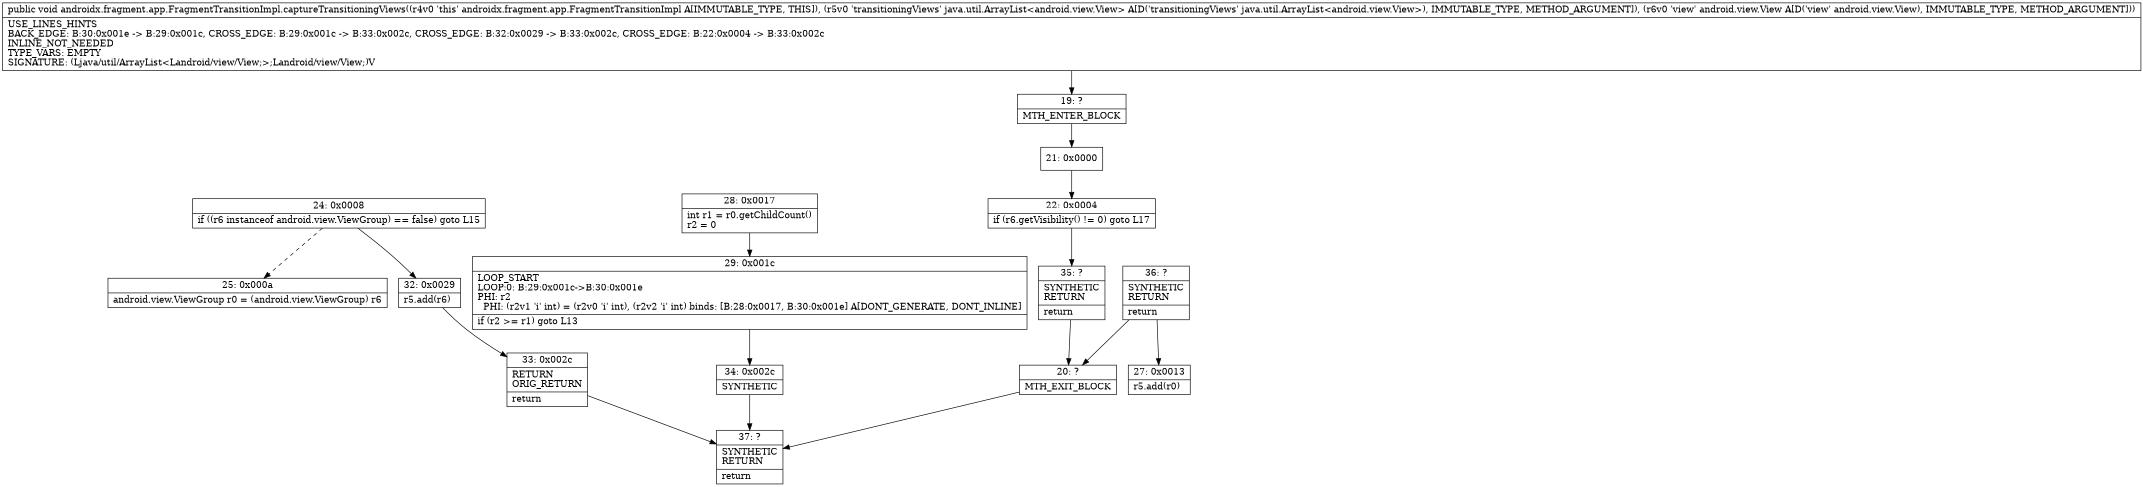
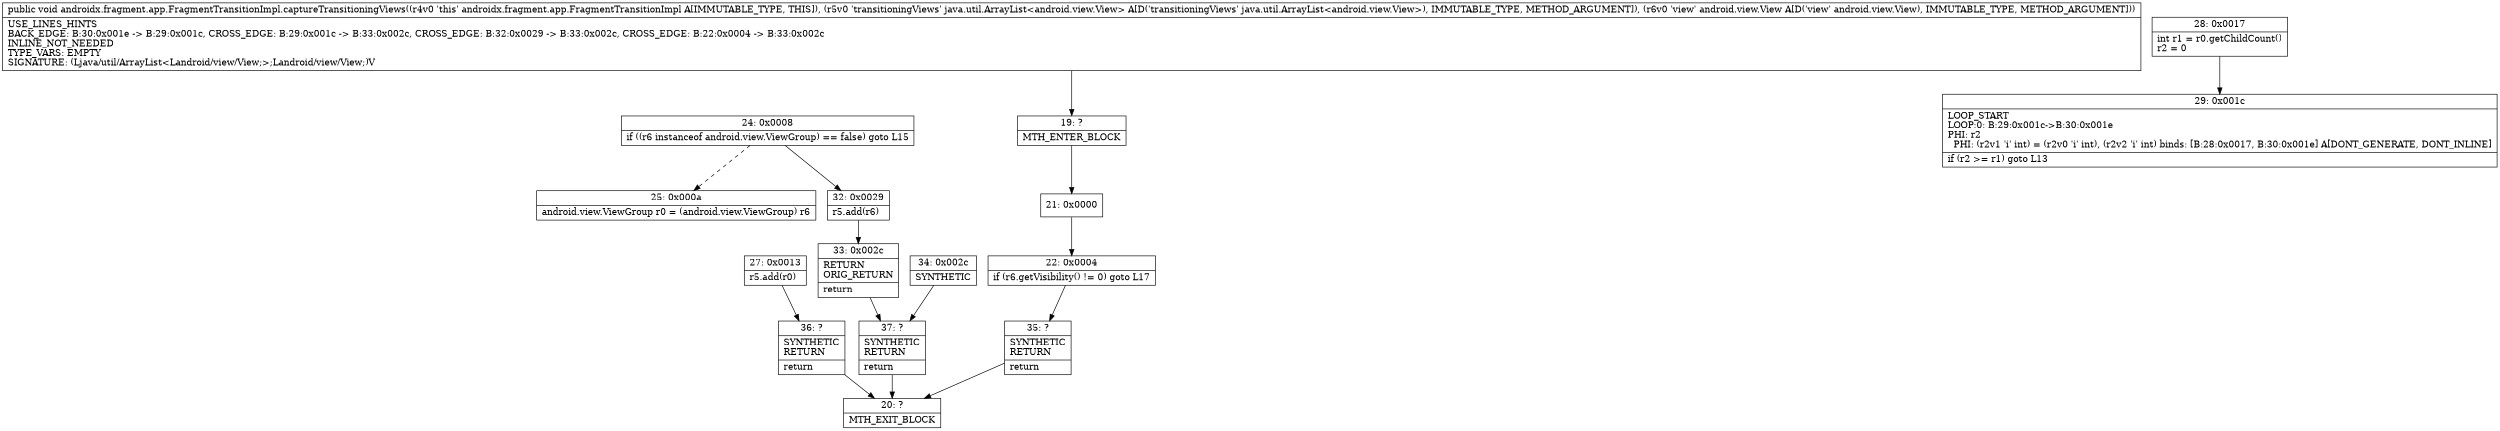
edge "36: ?" -> "27: 0x0013": reversed
edge "29: 0x001c" -> "34: 0x002c": removed
edge "20: ?" -> "37: ?": reversed
